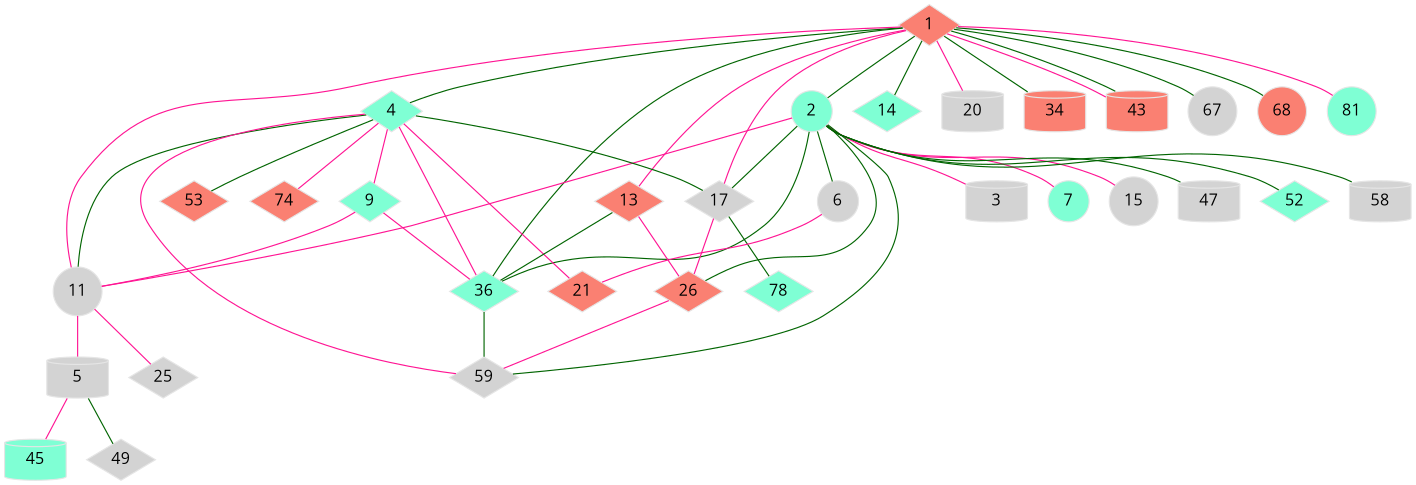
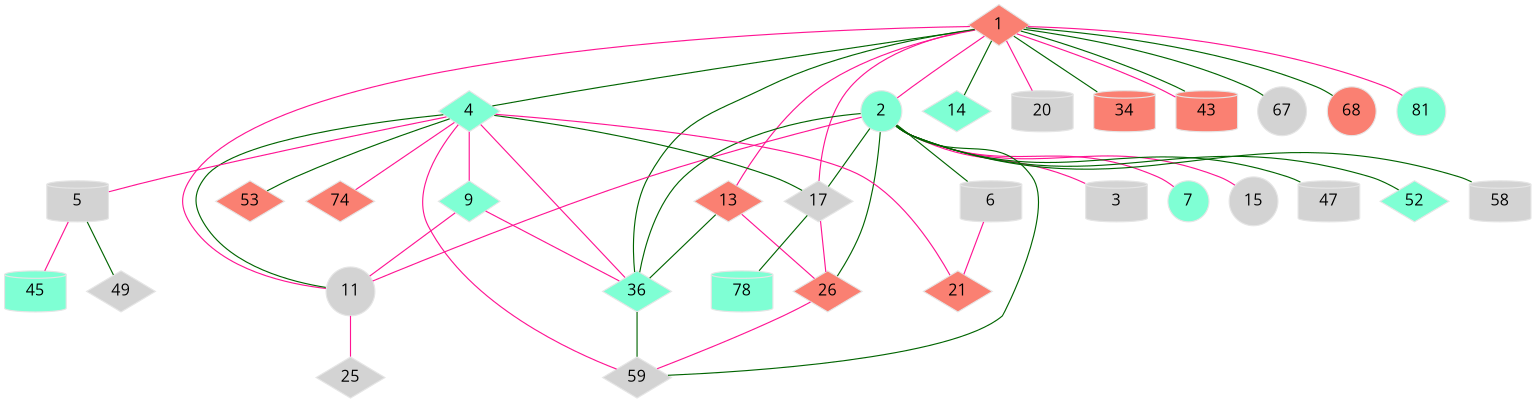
edge "1" -- "2": color darkgreen -> deeppink
node "6": shape circle -> cylinder
node "78": shape diamond -> cylinder
edge "11" -- "5": now "4" -- "5"
